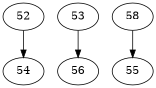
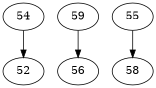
node "53": label "53" -> "59"
edge "52" -> "54": reversed
edge "58" -> "55": reversed
